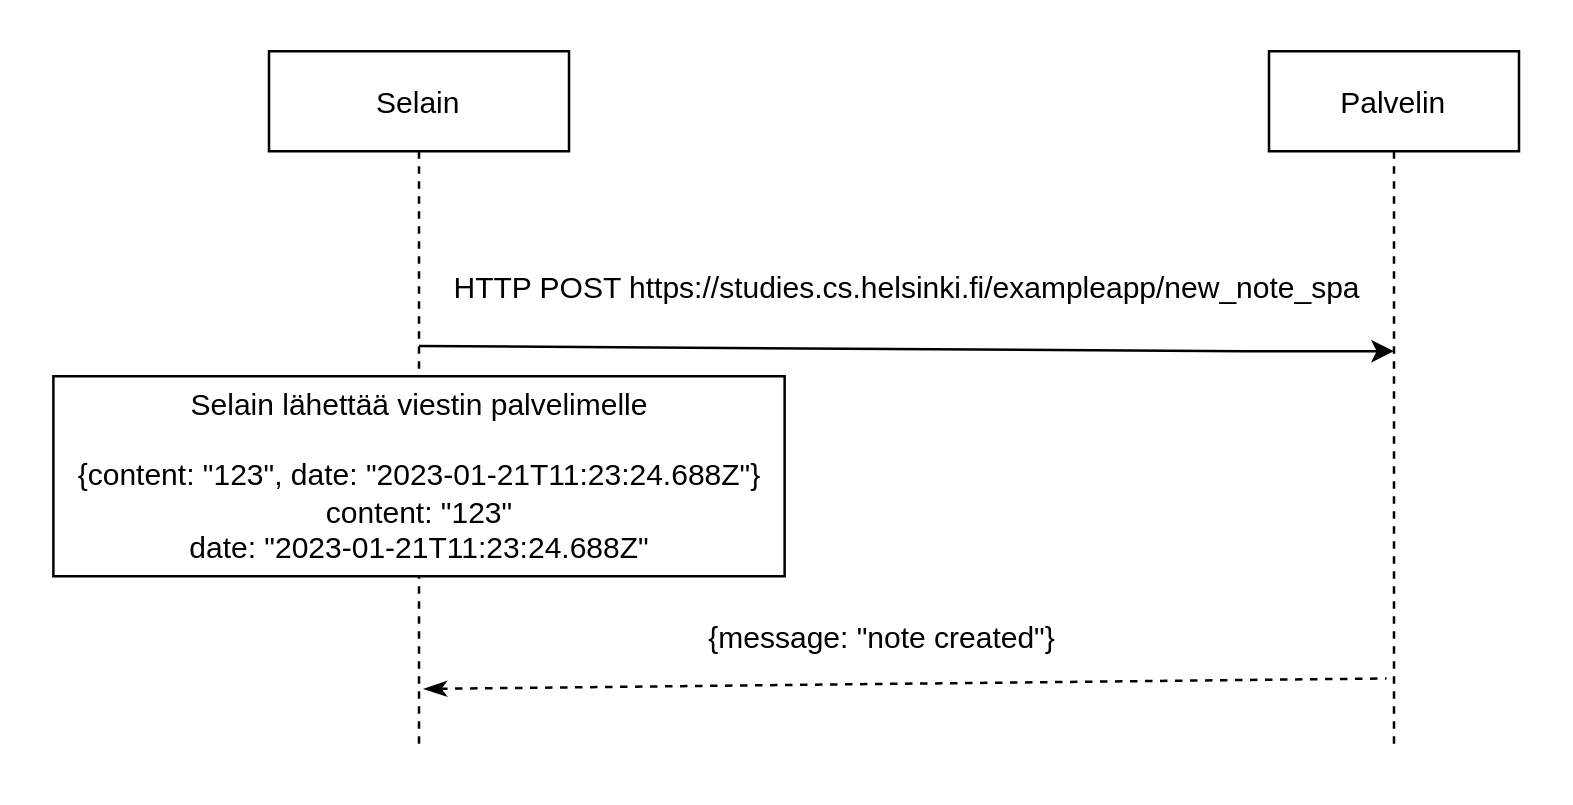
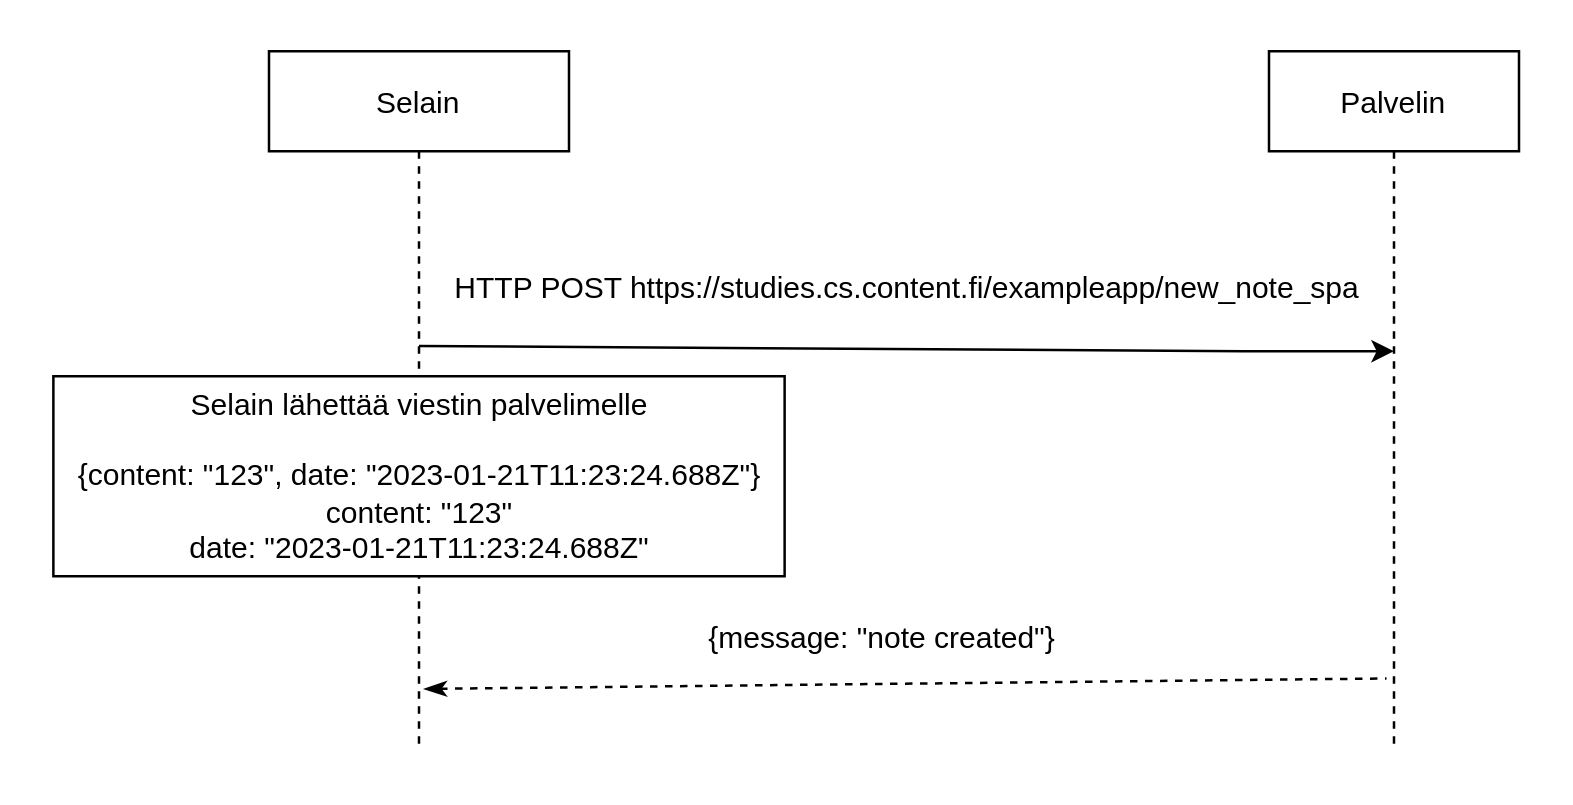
node "HTTP POST https://studies.cs.helsinki.fi/exampleapp/new_note_spa": label "HTTP POST https://studies.cs.helsinki.fi/exampleapp/new_note_spa" -> "HTTP POST https://studies.cs.content.fi/exampleapp/new_note_spa"
